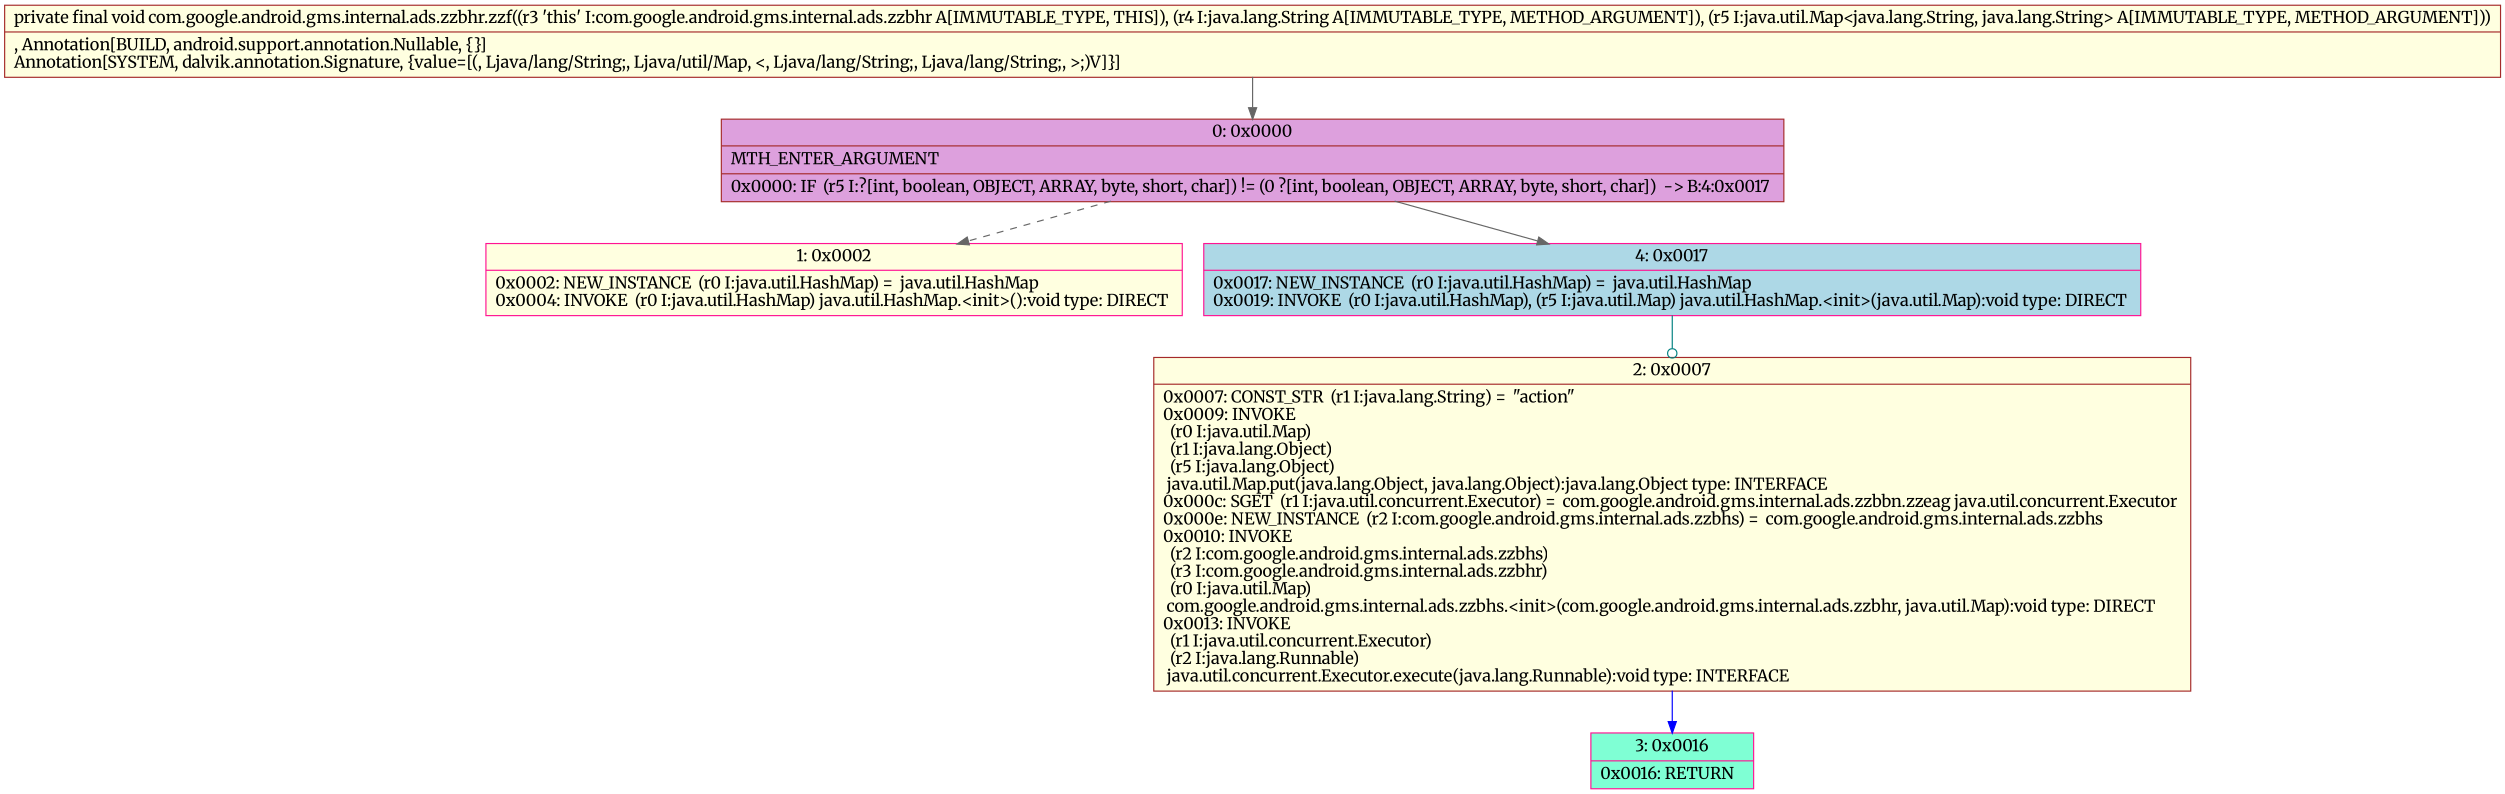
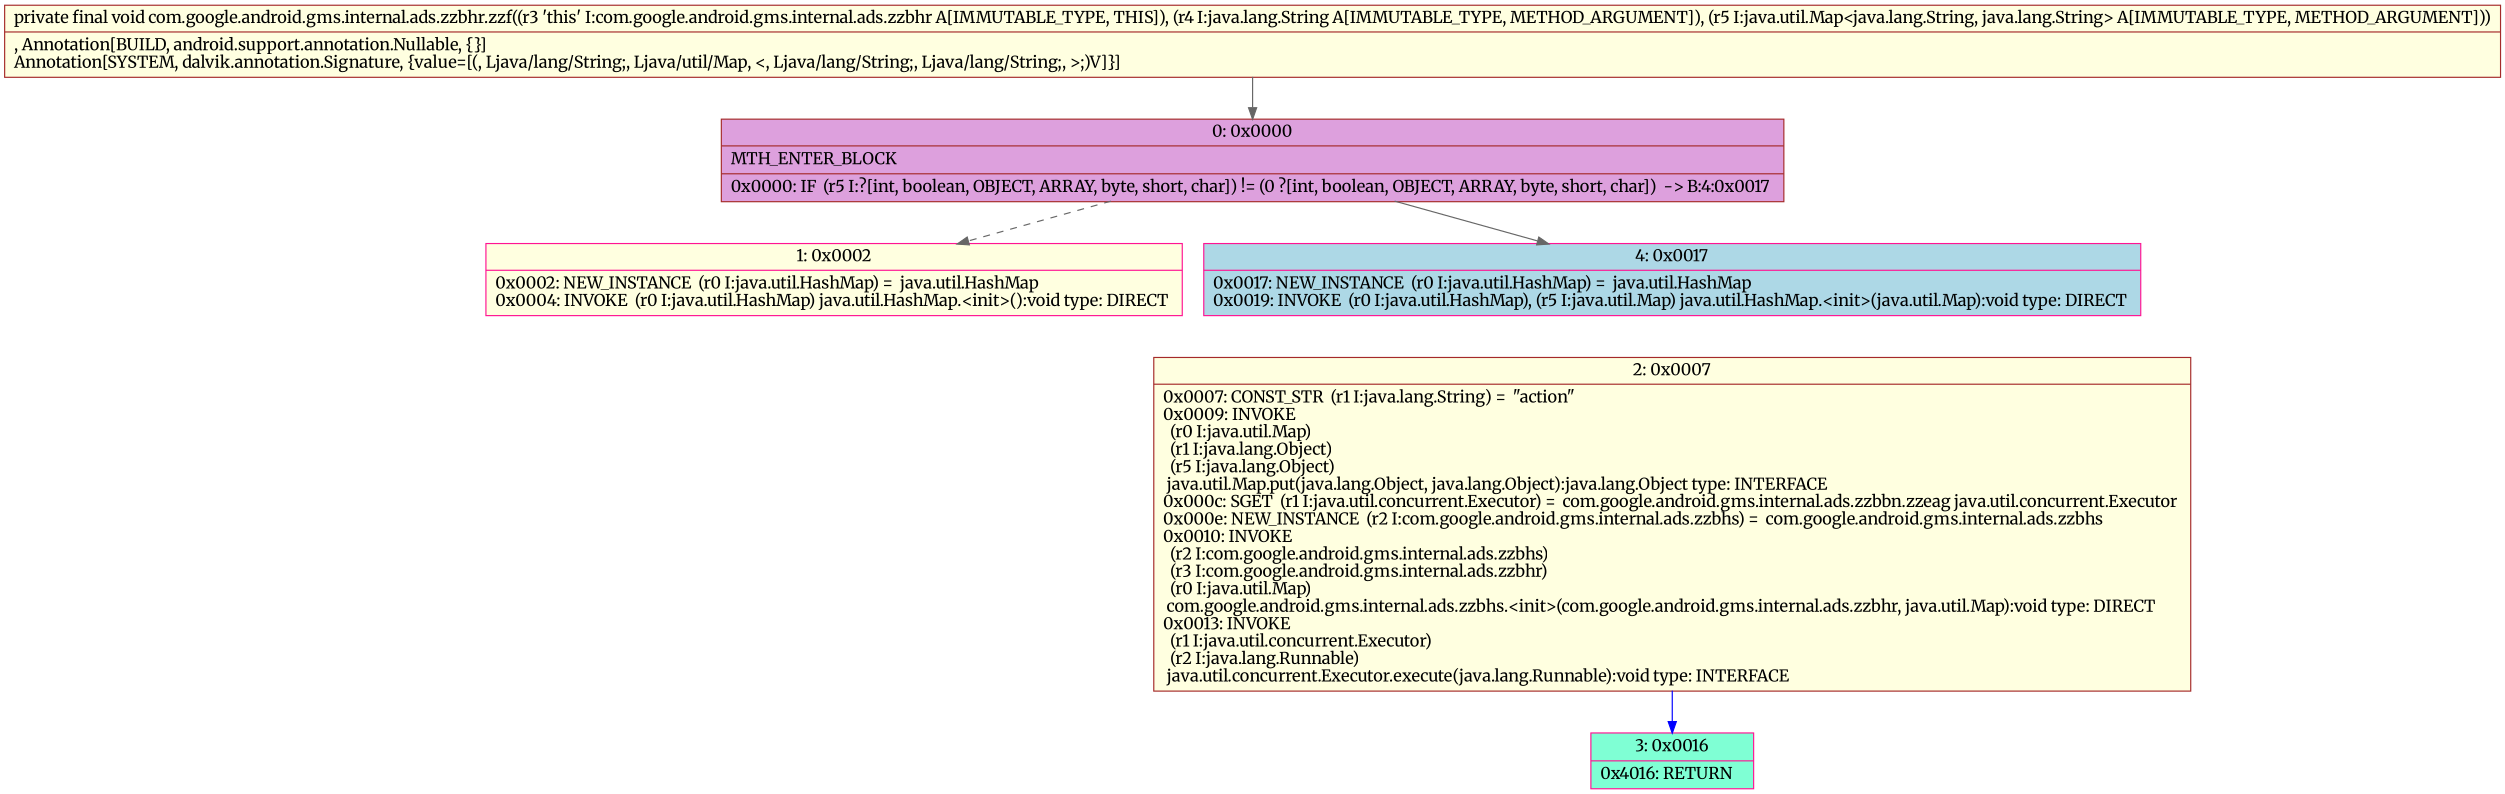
node "0: 0x0000": text "MTH_ENTER_ARGUMENT" -> "MTH_ENTER_BLOCK"
edge "4: 0x0017" -> "2: 0x0007": removed
node "3: 0x0016": text "0x0016: RETURN" -> "0x4016: RETURN"
